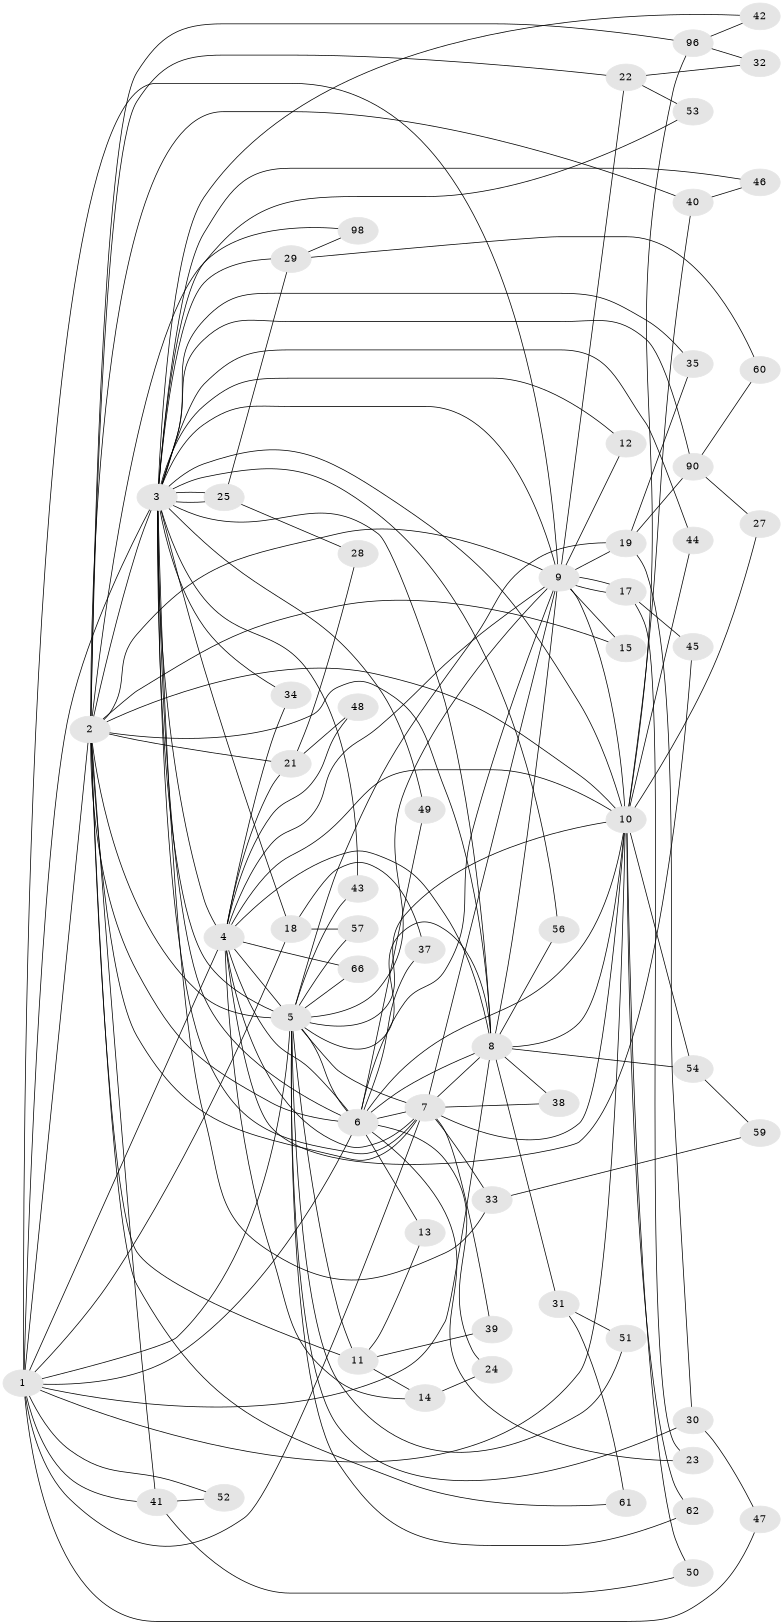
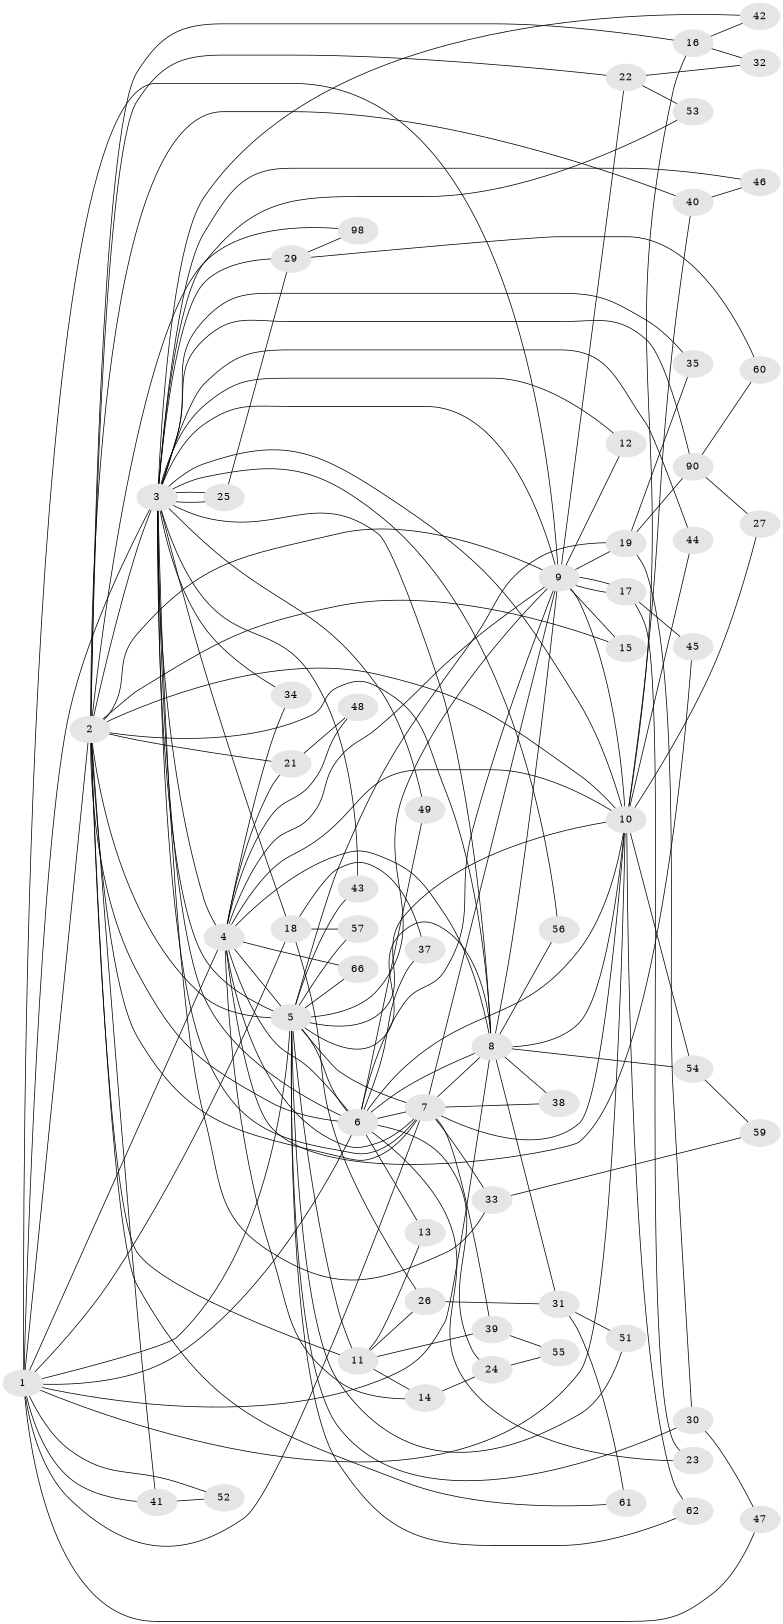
node "96": label "96" -> "16"
node "28": removed
node "26": added
node "55": added
node "50": removed
